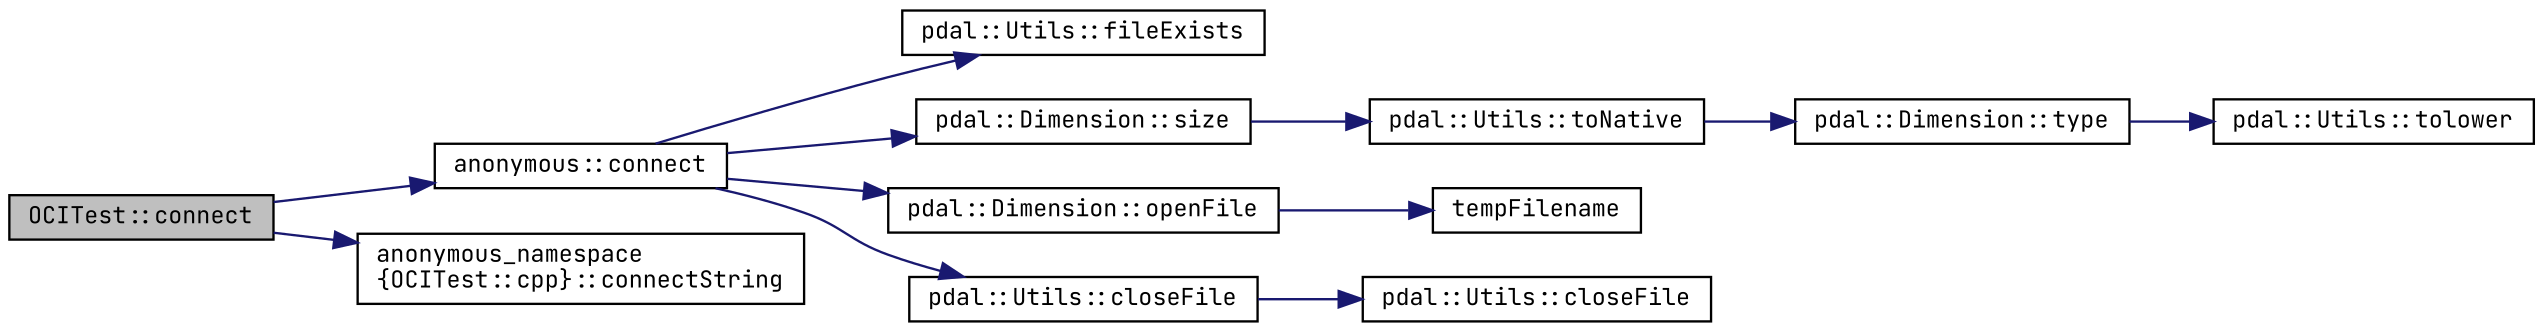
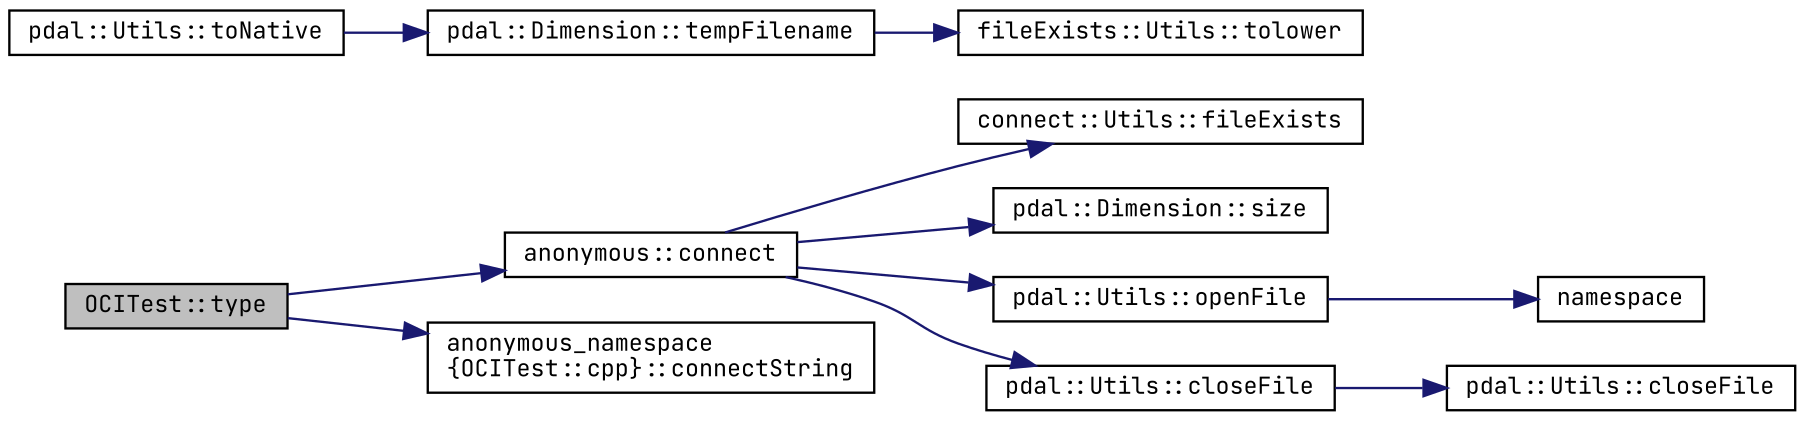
node "pdal::Utils::fileExists": label "pdal::Utils::fileExists" -> "connect::Utils::fileExists"
edge "pdal::Dimension::size" -> "pdal::Utils::toNative": removed
node "pdal::Dimension::type": label "pdal::Dimension::type" -> "pdal::Dimension::tempFilename"
node "pdal::Utils::tolower": label "pdal::Utils::tolower" -> "fileExists::Utils::tolower"
node "pdal::Dimension::openFile": label "pdal::Dimension::openFile" -> "pdal::Utils::openFile"
node "tempFilename": label "tempFilename" -> "namespace"
node "OCITest::connect": label "OCITest::connect" -> "OCITest::type"
